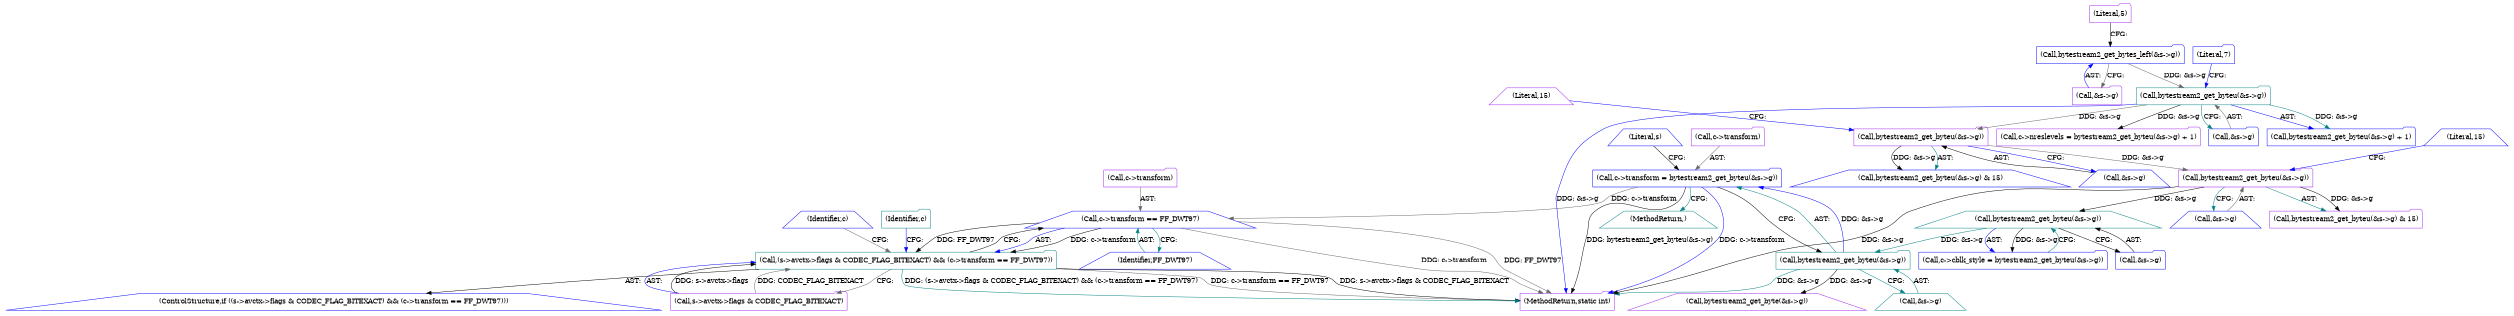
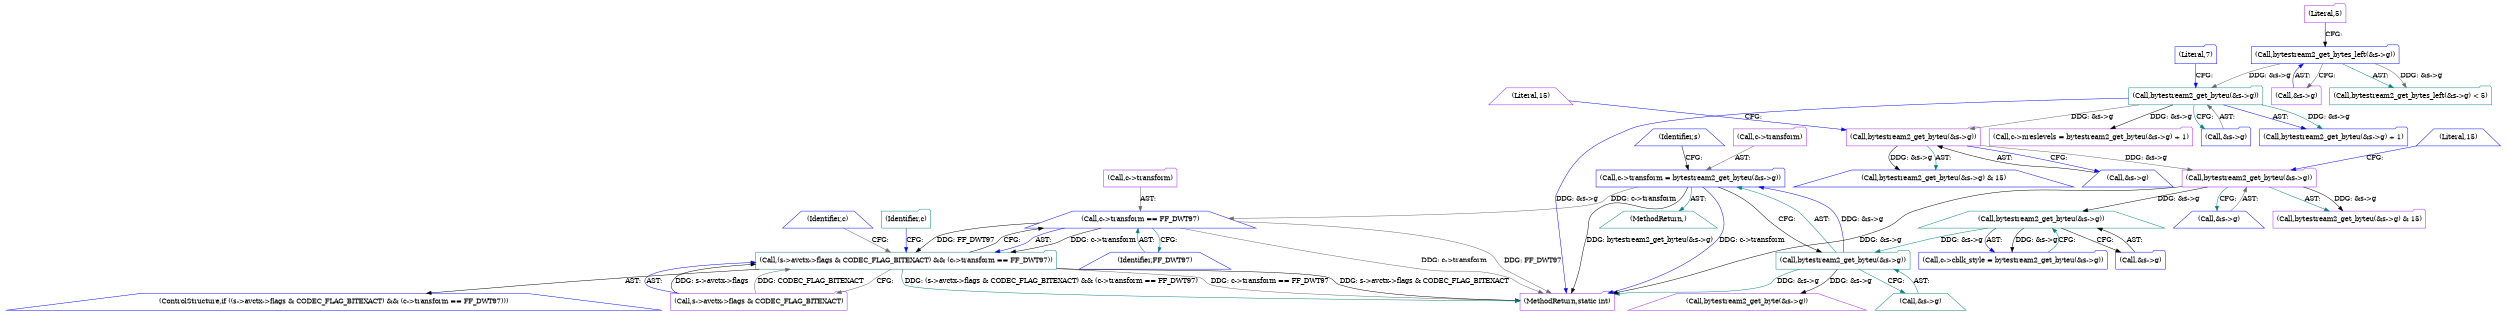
node "(Call,bytestream2_get_bytes_left(&s->g) < 5)": added
node "(Literal,s)": label "(Literal,s)" -> "(Identifier,s)"
edge "(Call,c->transform = bytestream2_get_byteu(&s->g))" -> "(MethodReturn,)": label "CFG: " -> "AST: "
